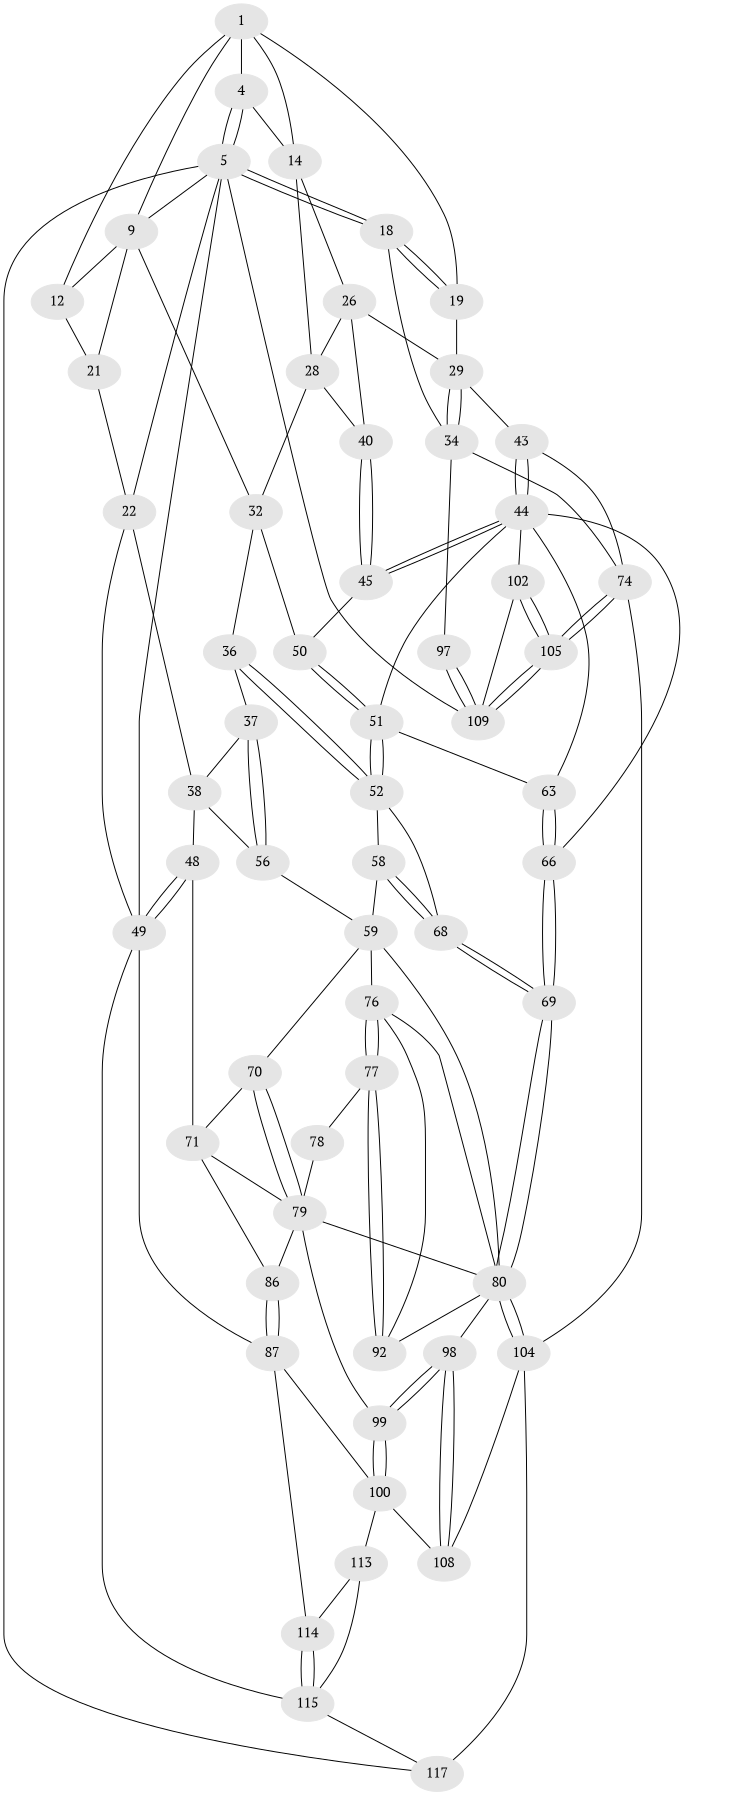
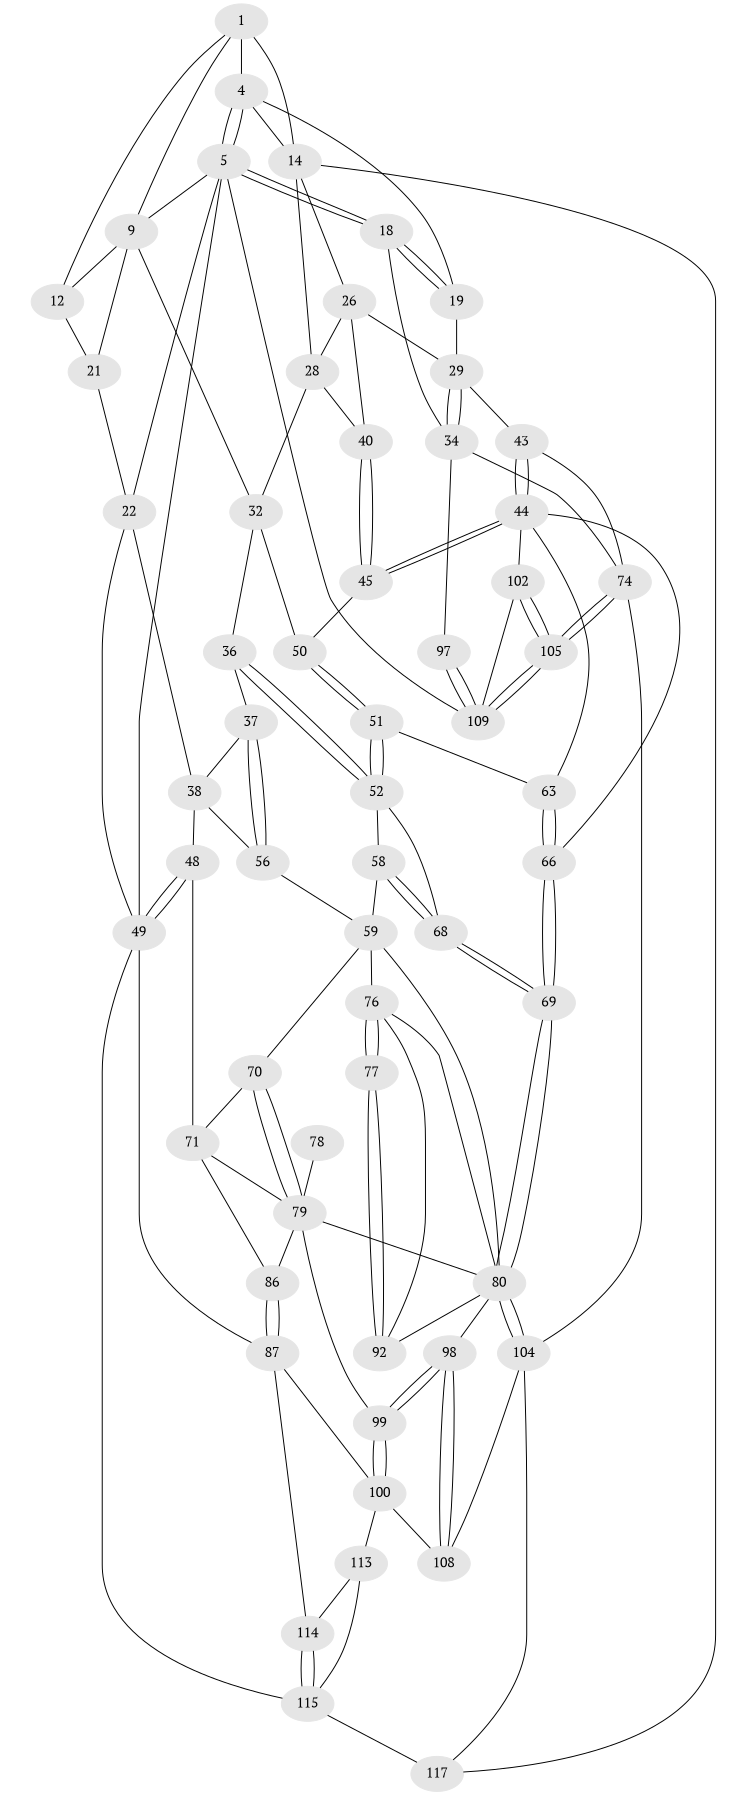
edge "1" -- "19": now "4" -- "19"
edge "44" -- "51": removed
edge "5" -- "117": now "14" -- "117"
edge "77" -- "78": removed
